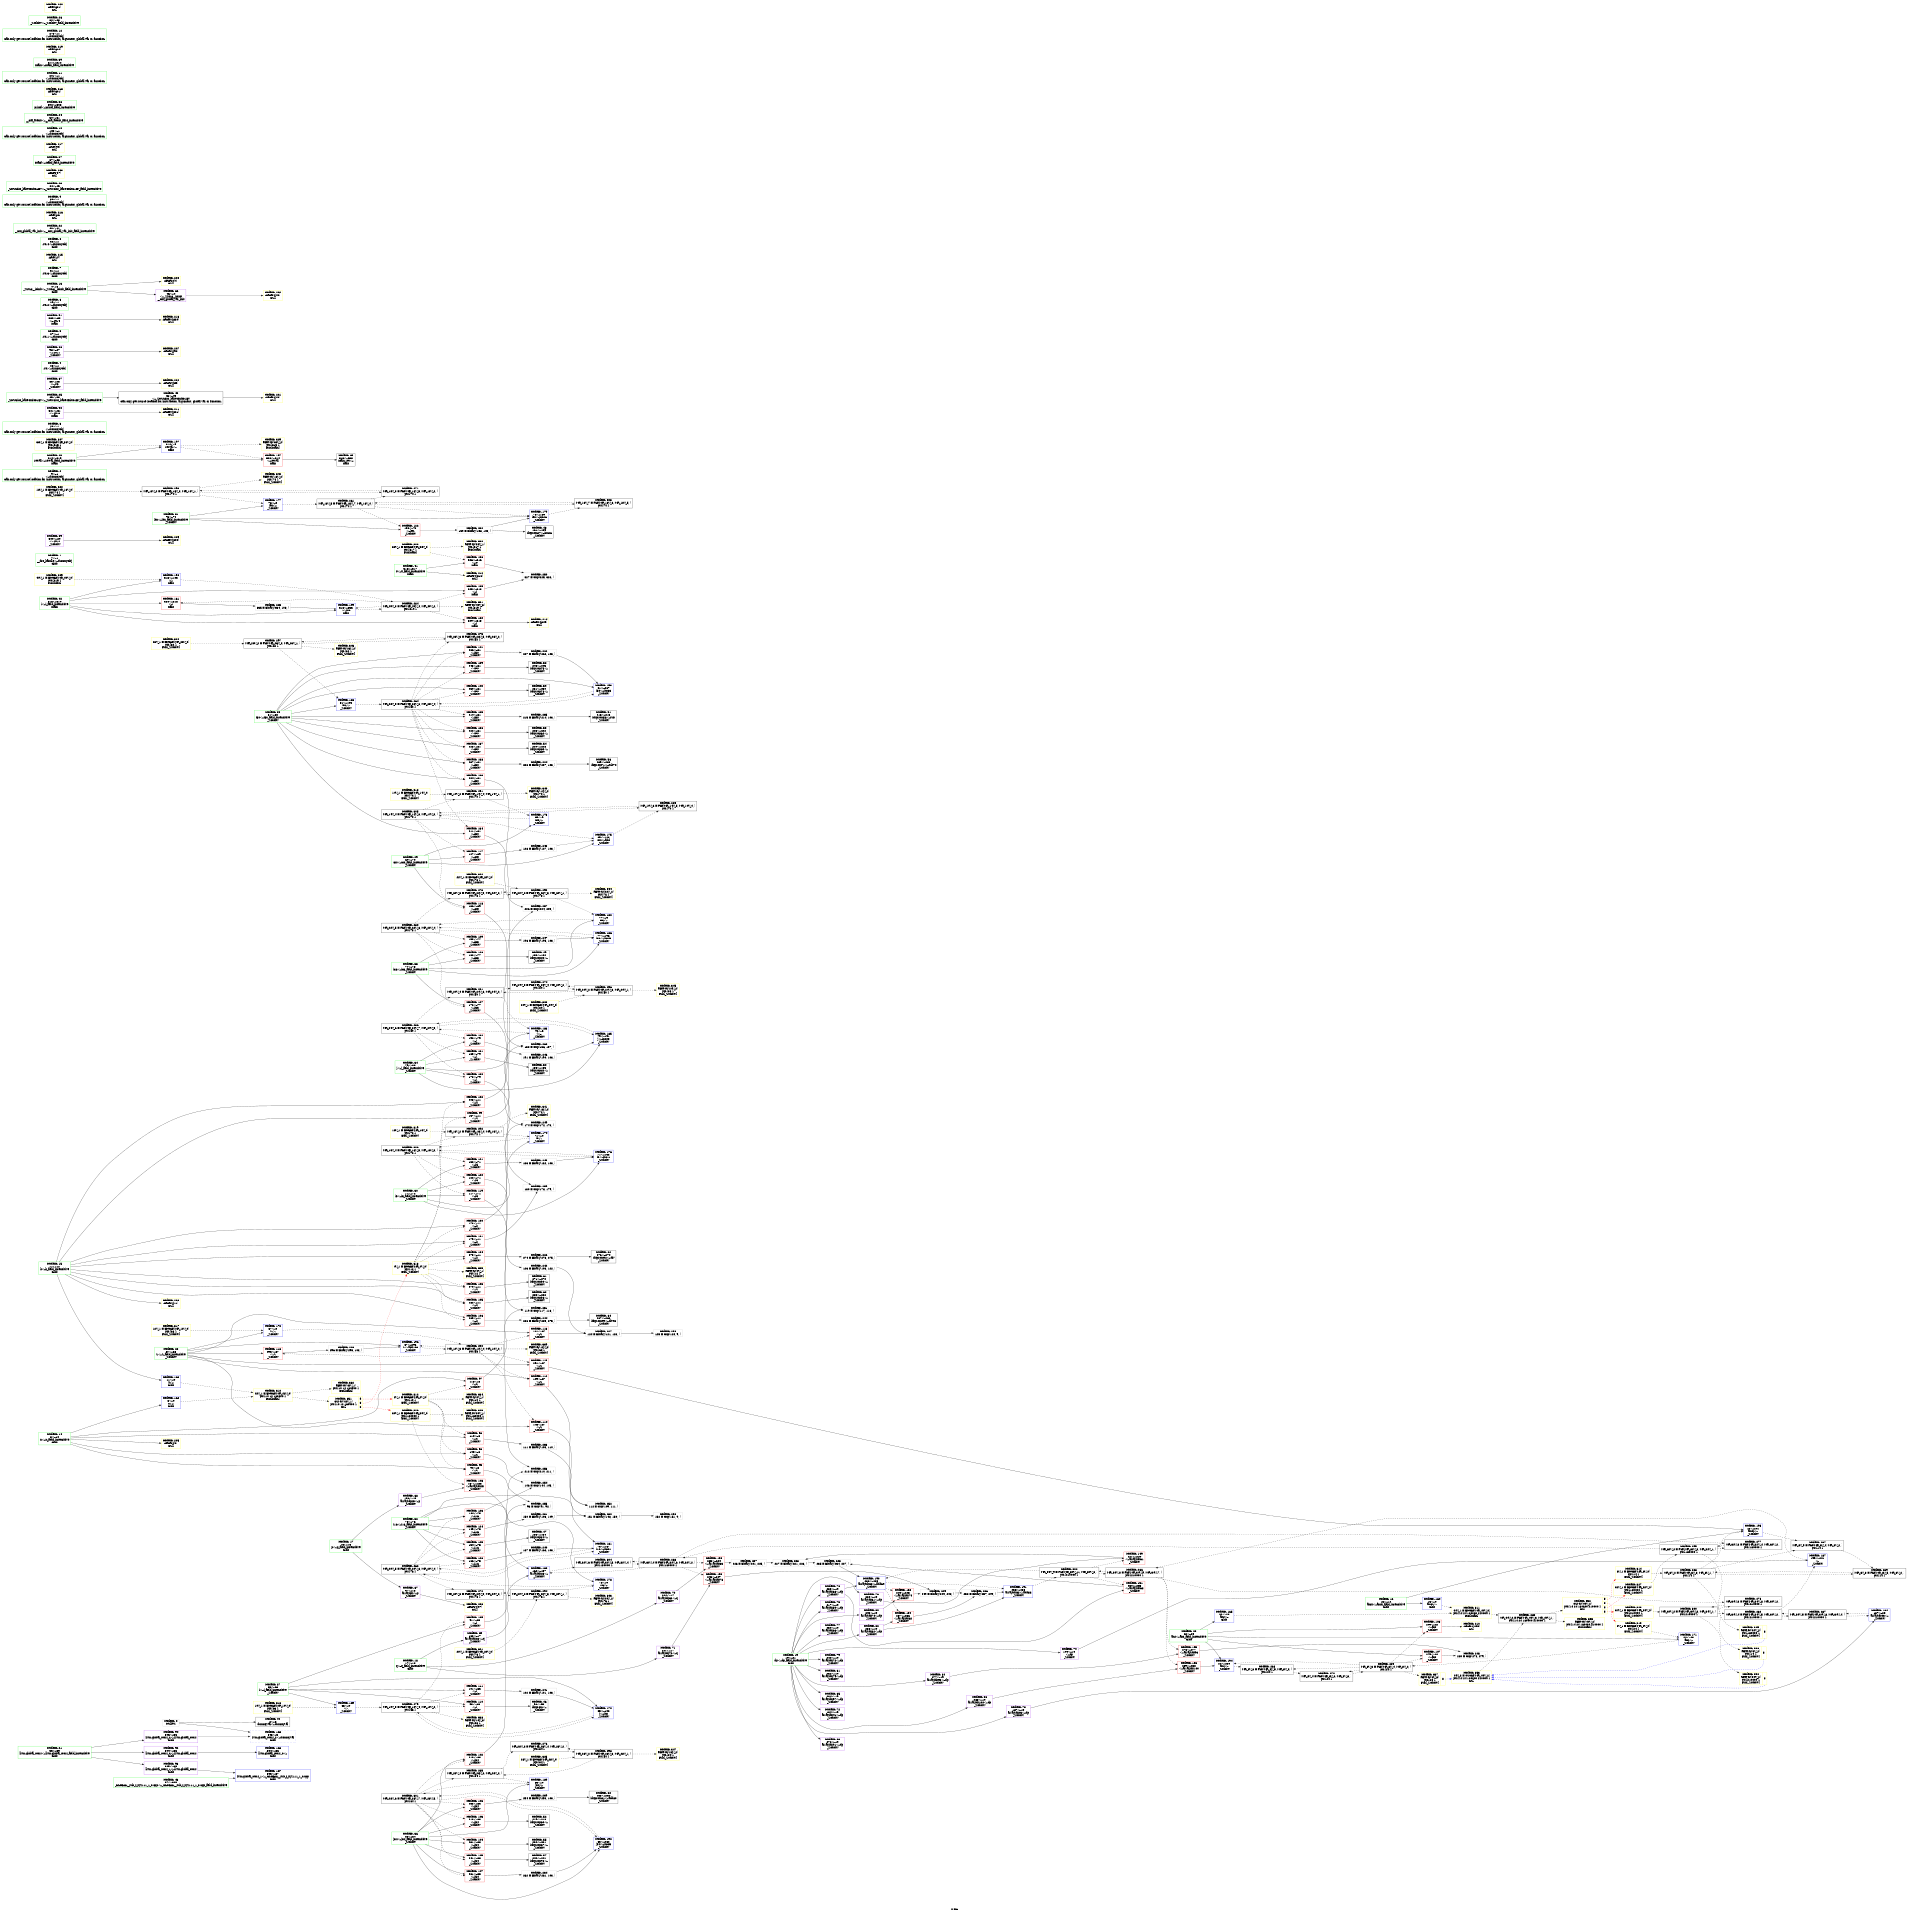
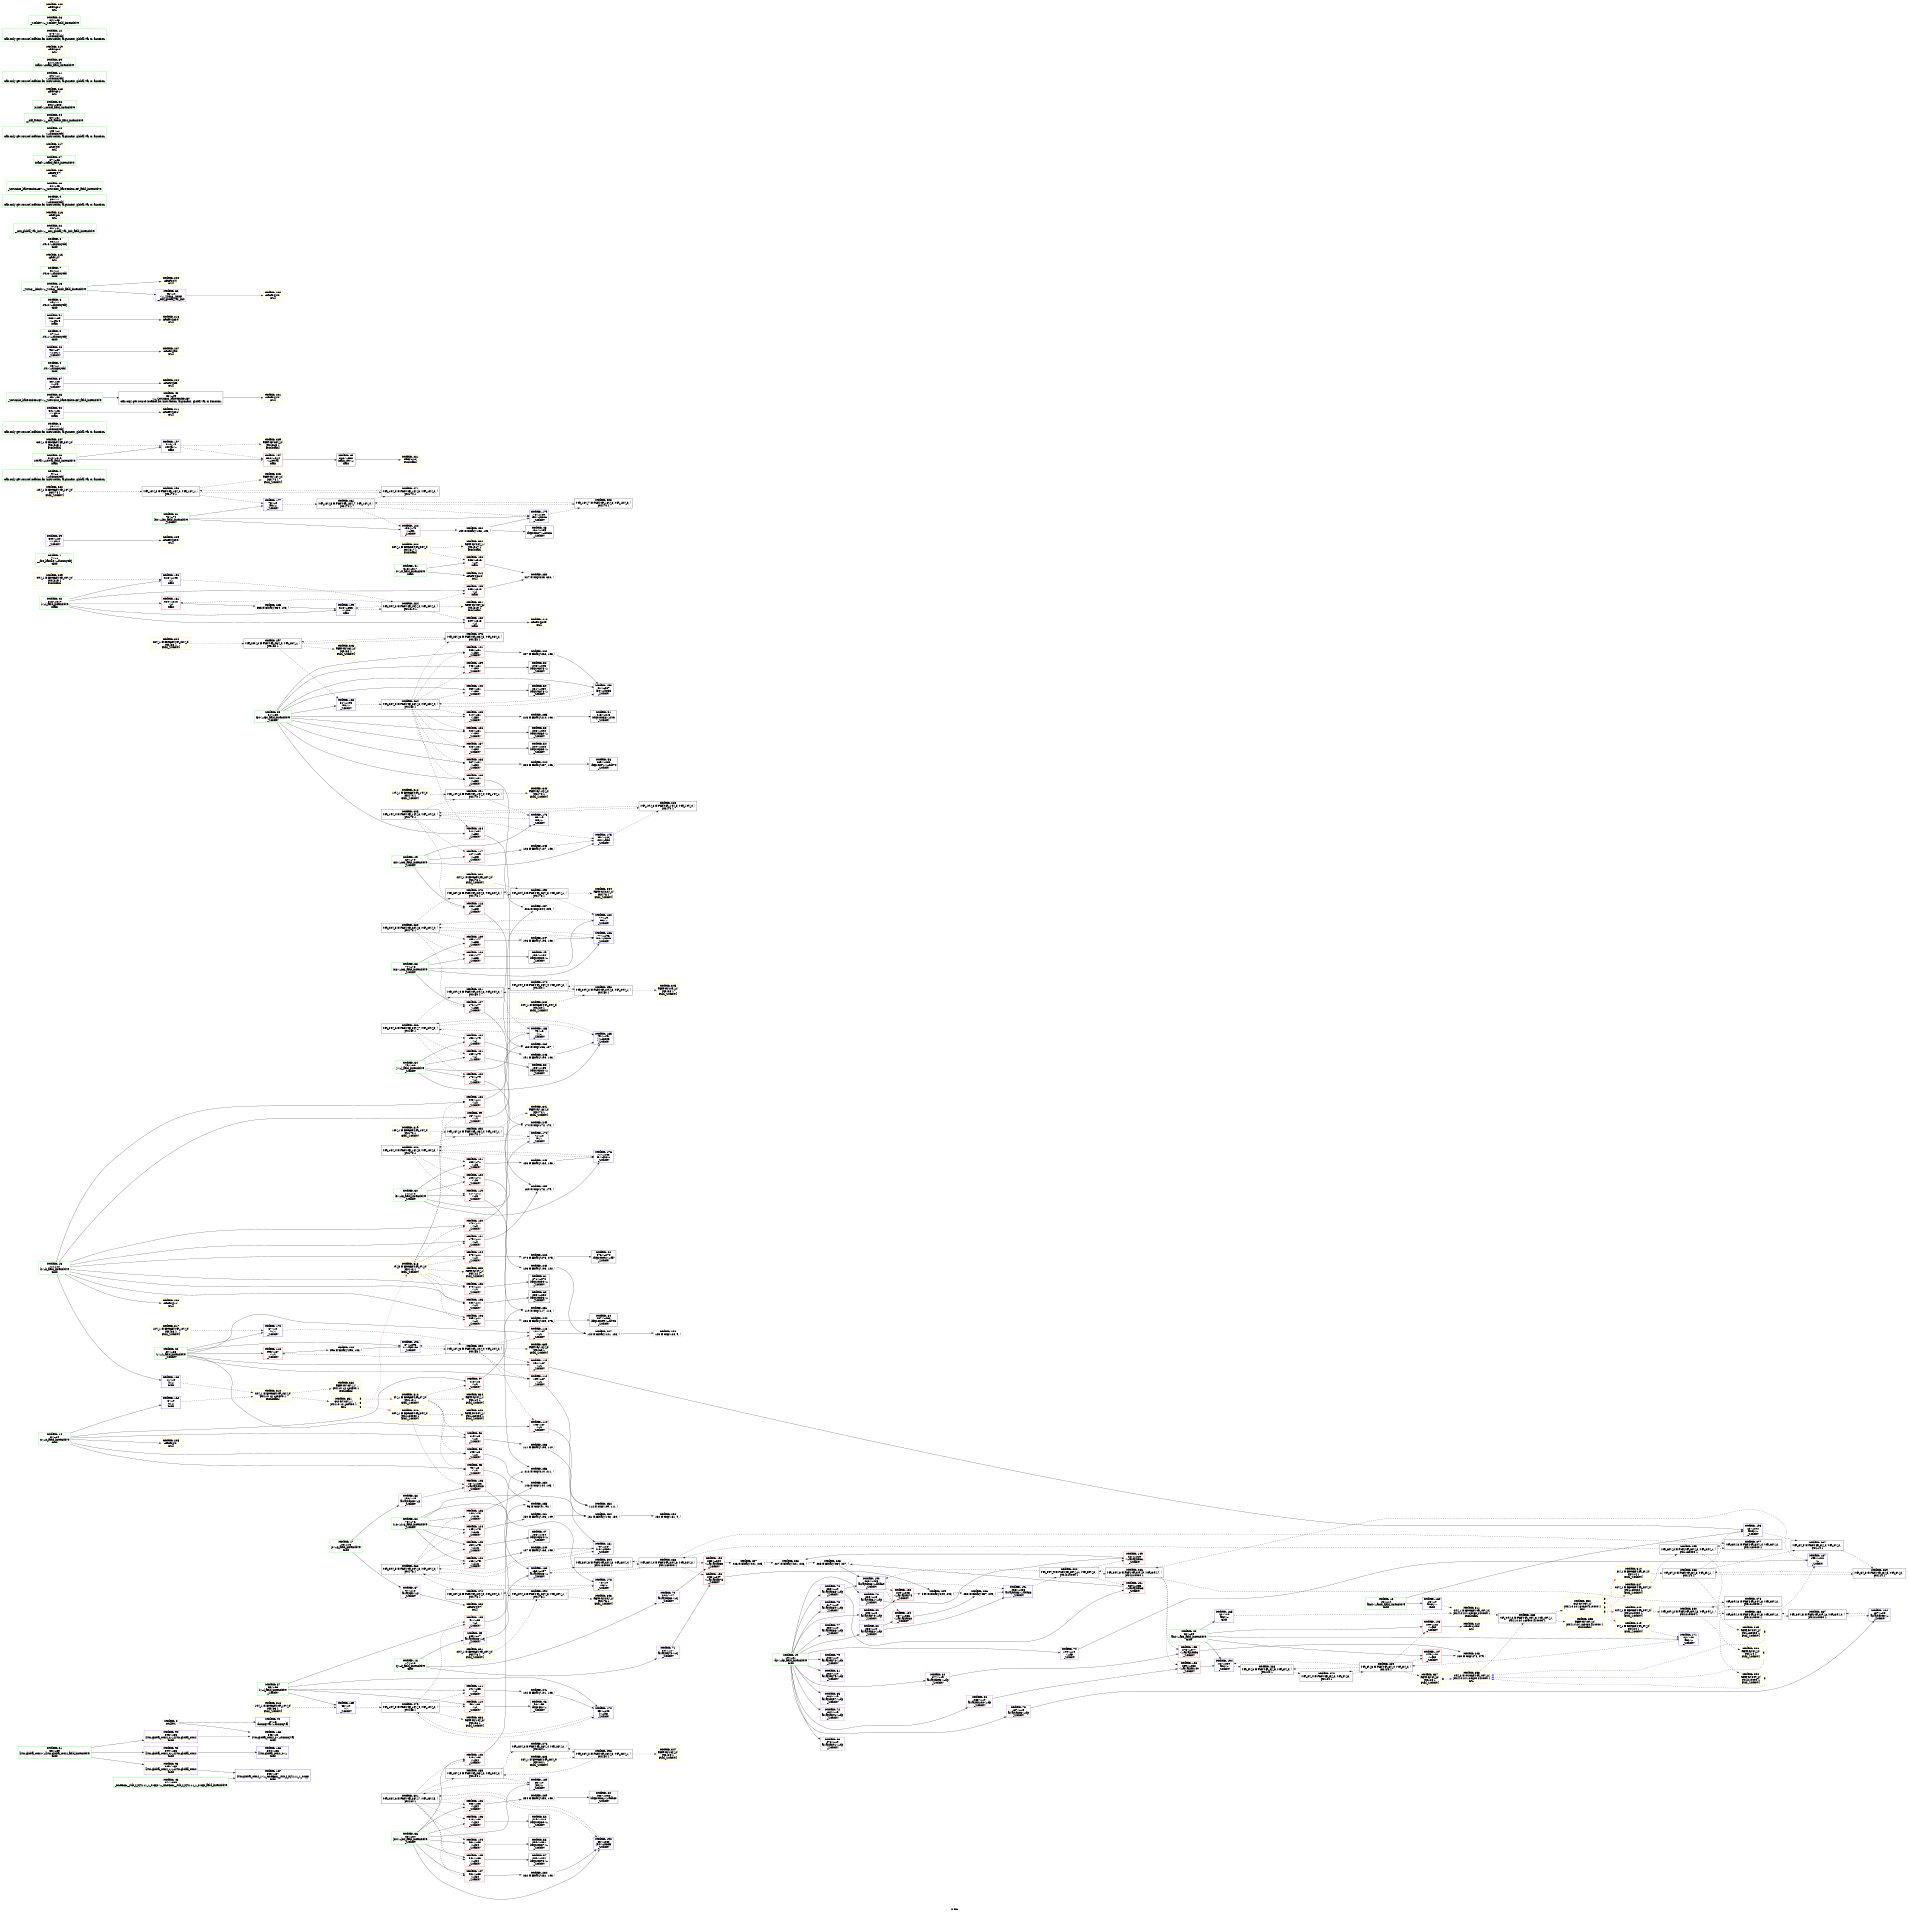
node "NodeID: 221": added
node "NodeID: 313": text "4V_1 = ENCHI(MR_4V_0)" -> "4V_5 = ENCHI(MR_4V_0)"
